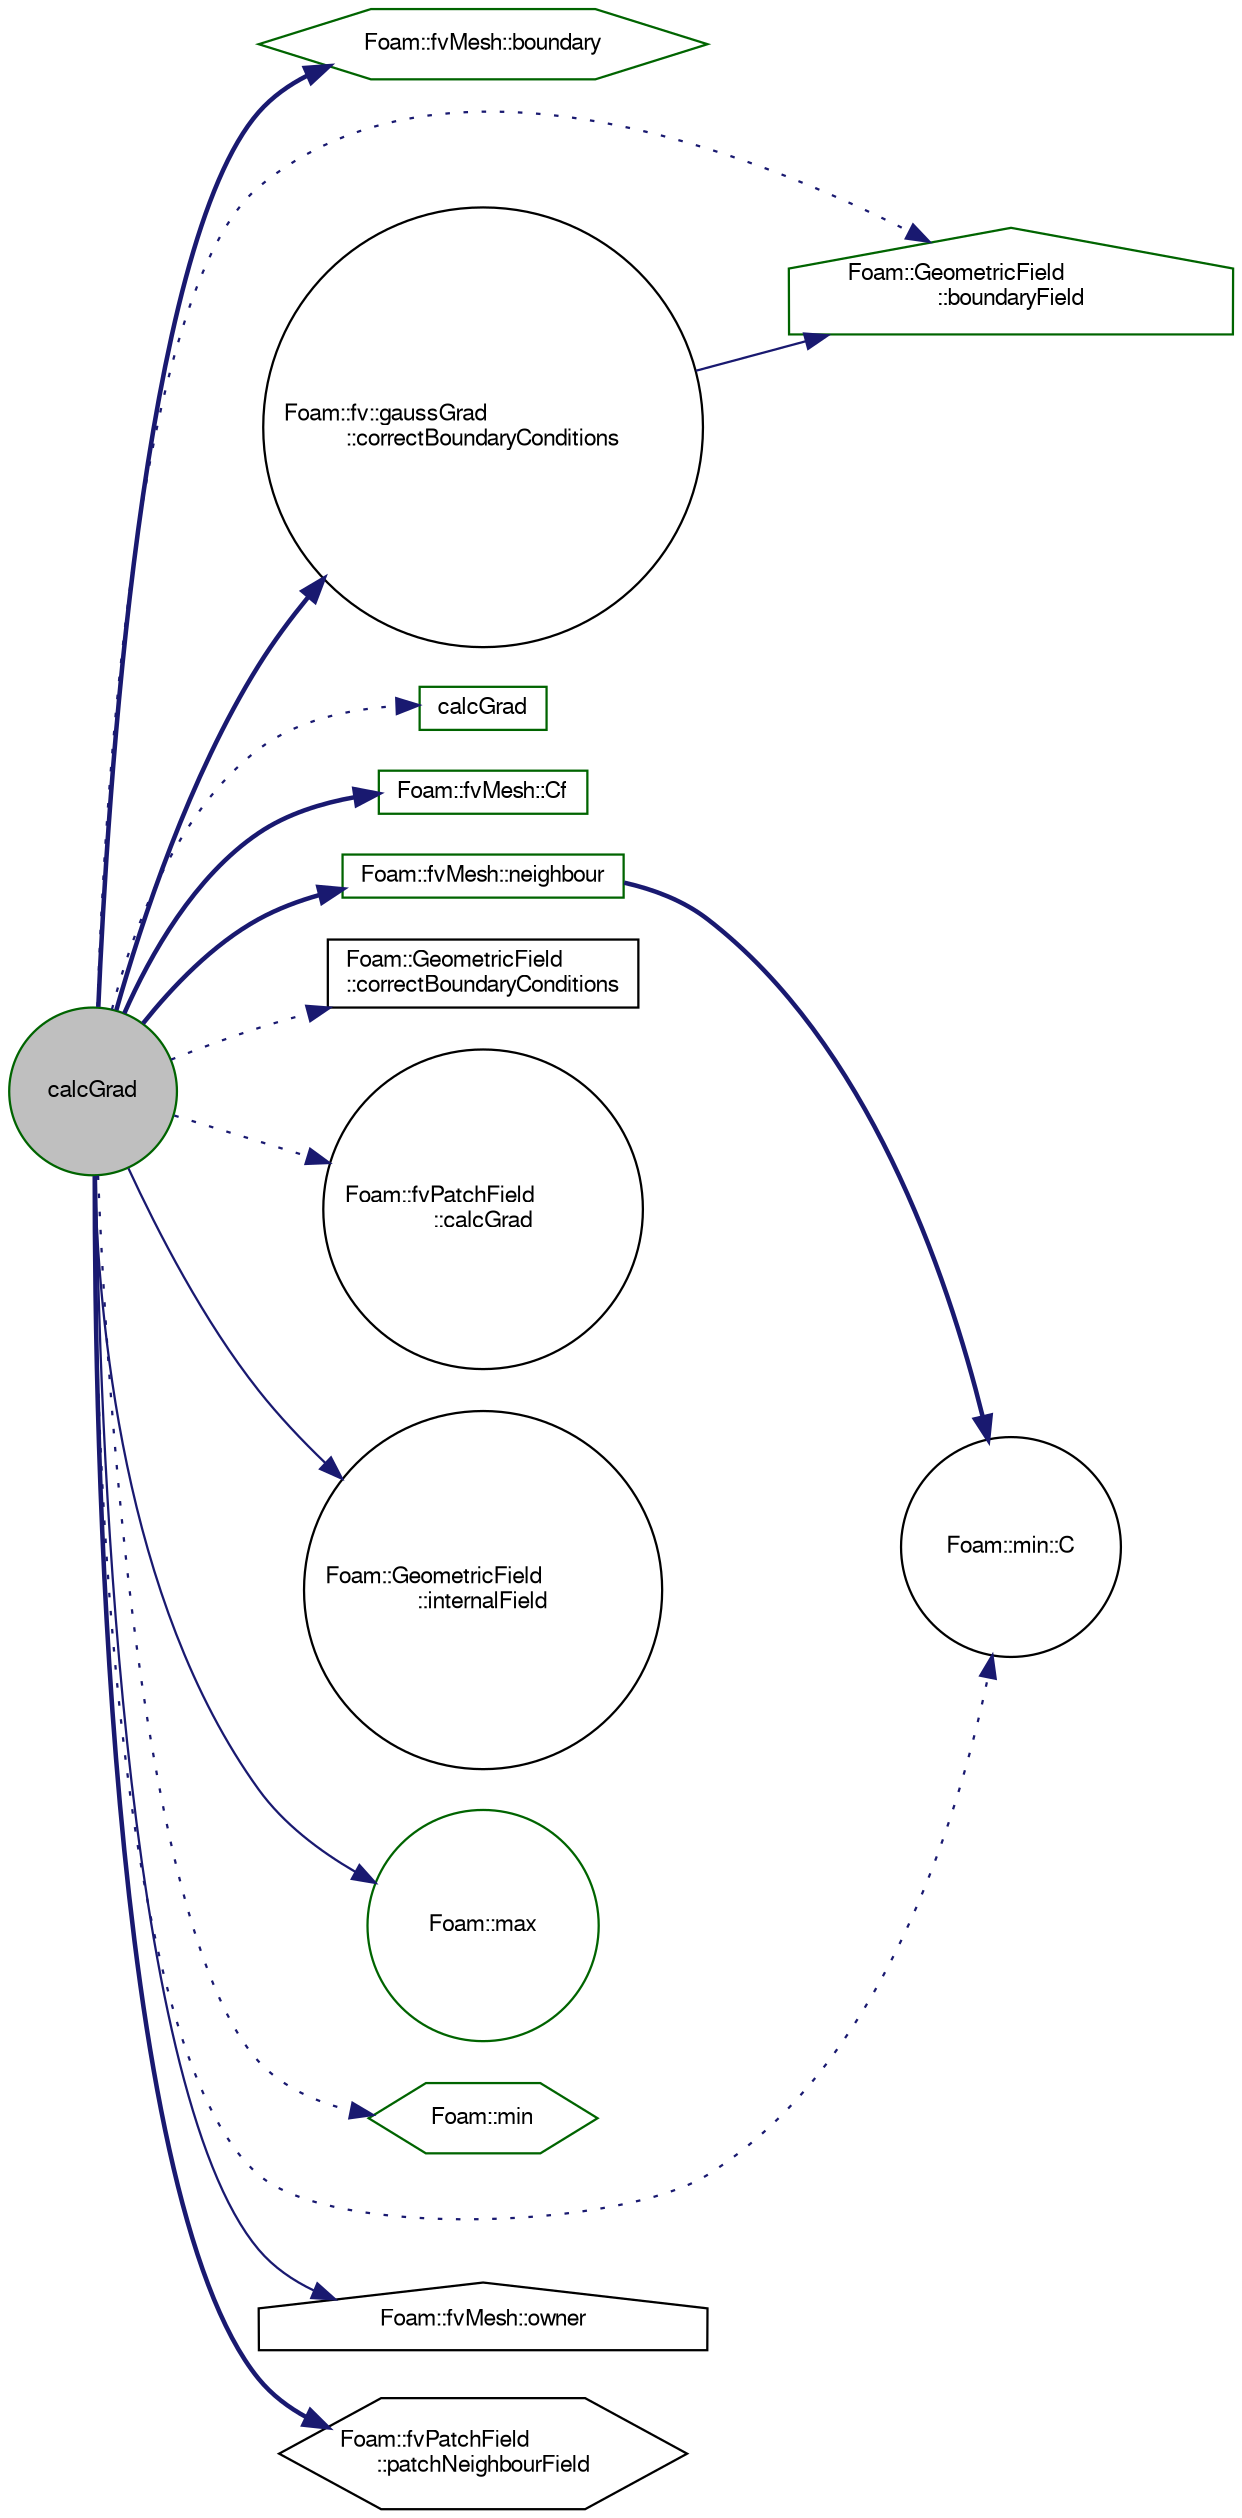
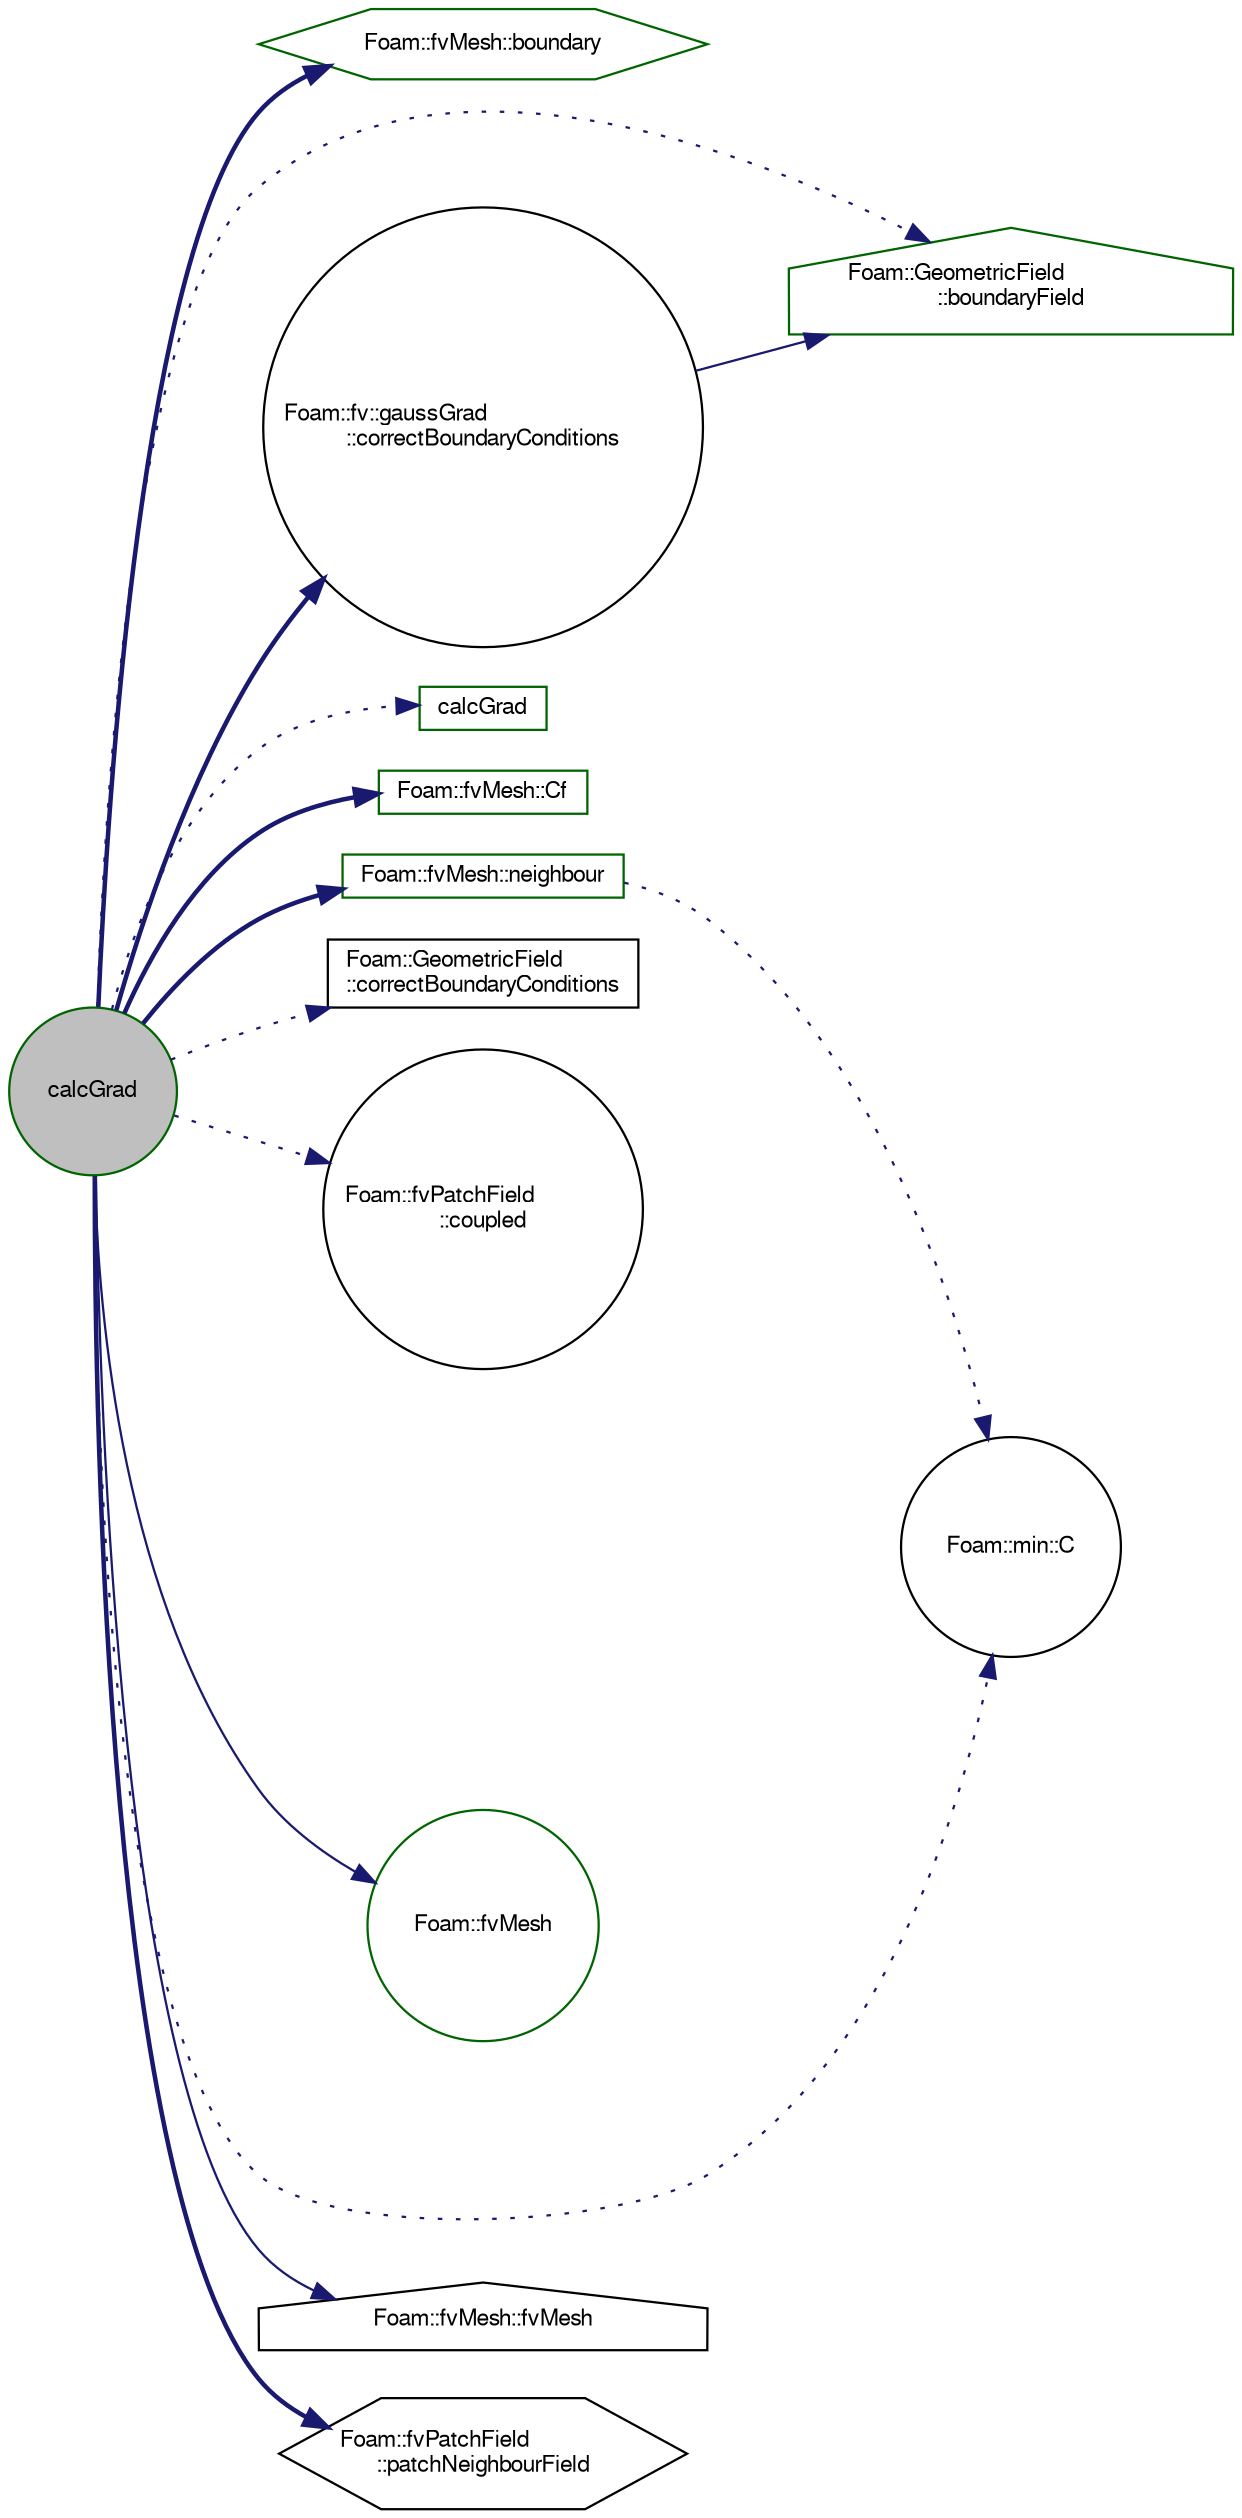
edge "Foam::fvMesh::neighbour" -> "Foam::min::C": style bold -> dotted
node "Foam::fvPatchField ::calcGrad": label "Foam::fvPatchField ::calcGrad" -> "Foam::fvPatchField ::coupled"
node "Foam::GeometricField ::internalField": removed
node "Foam::max": label "Foam::max" -> "Foam::fvMesh"
node "Foam::min": removed
node "Foam::fvMesh::owner": label "Foam::fvMesh::owner" -> "Foam::fvMesh::fvMesh"
